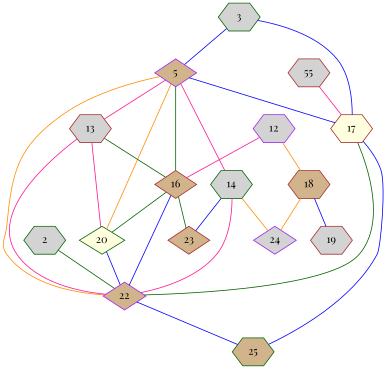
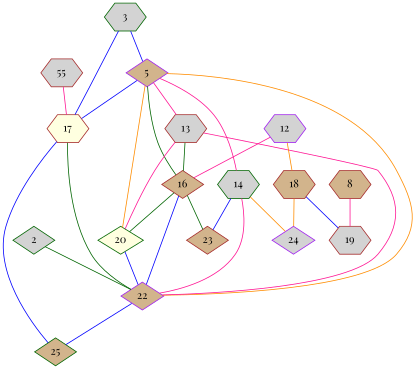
node "8": added
node "2": shape hexagon -> diamond
node "25": shape hexagon -> diamond
